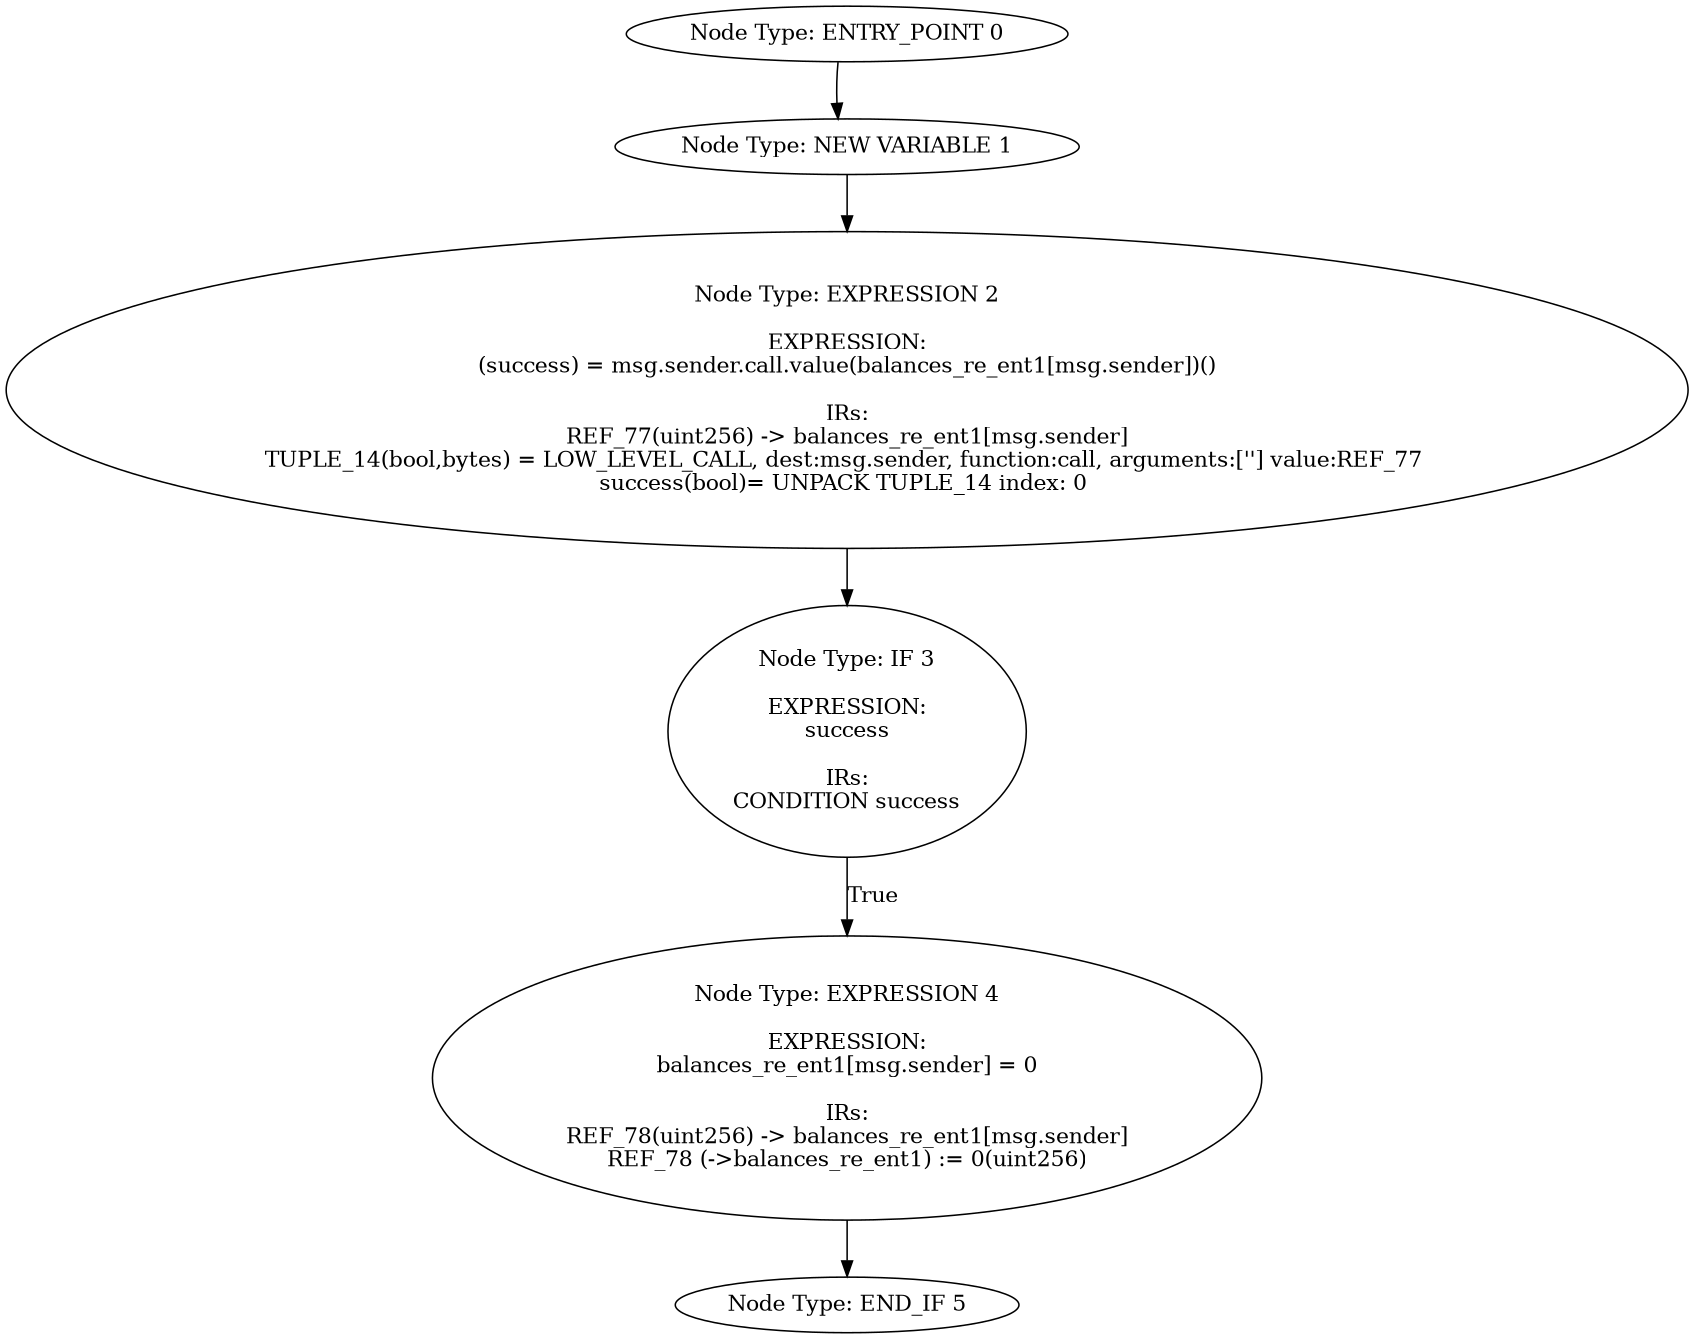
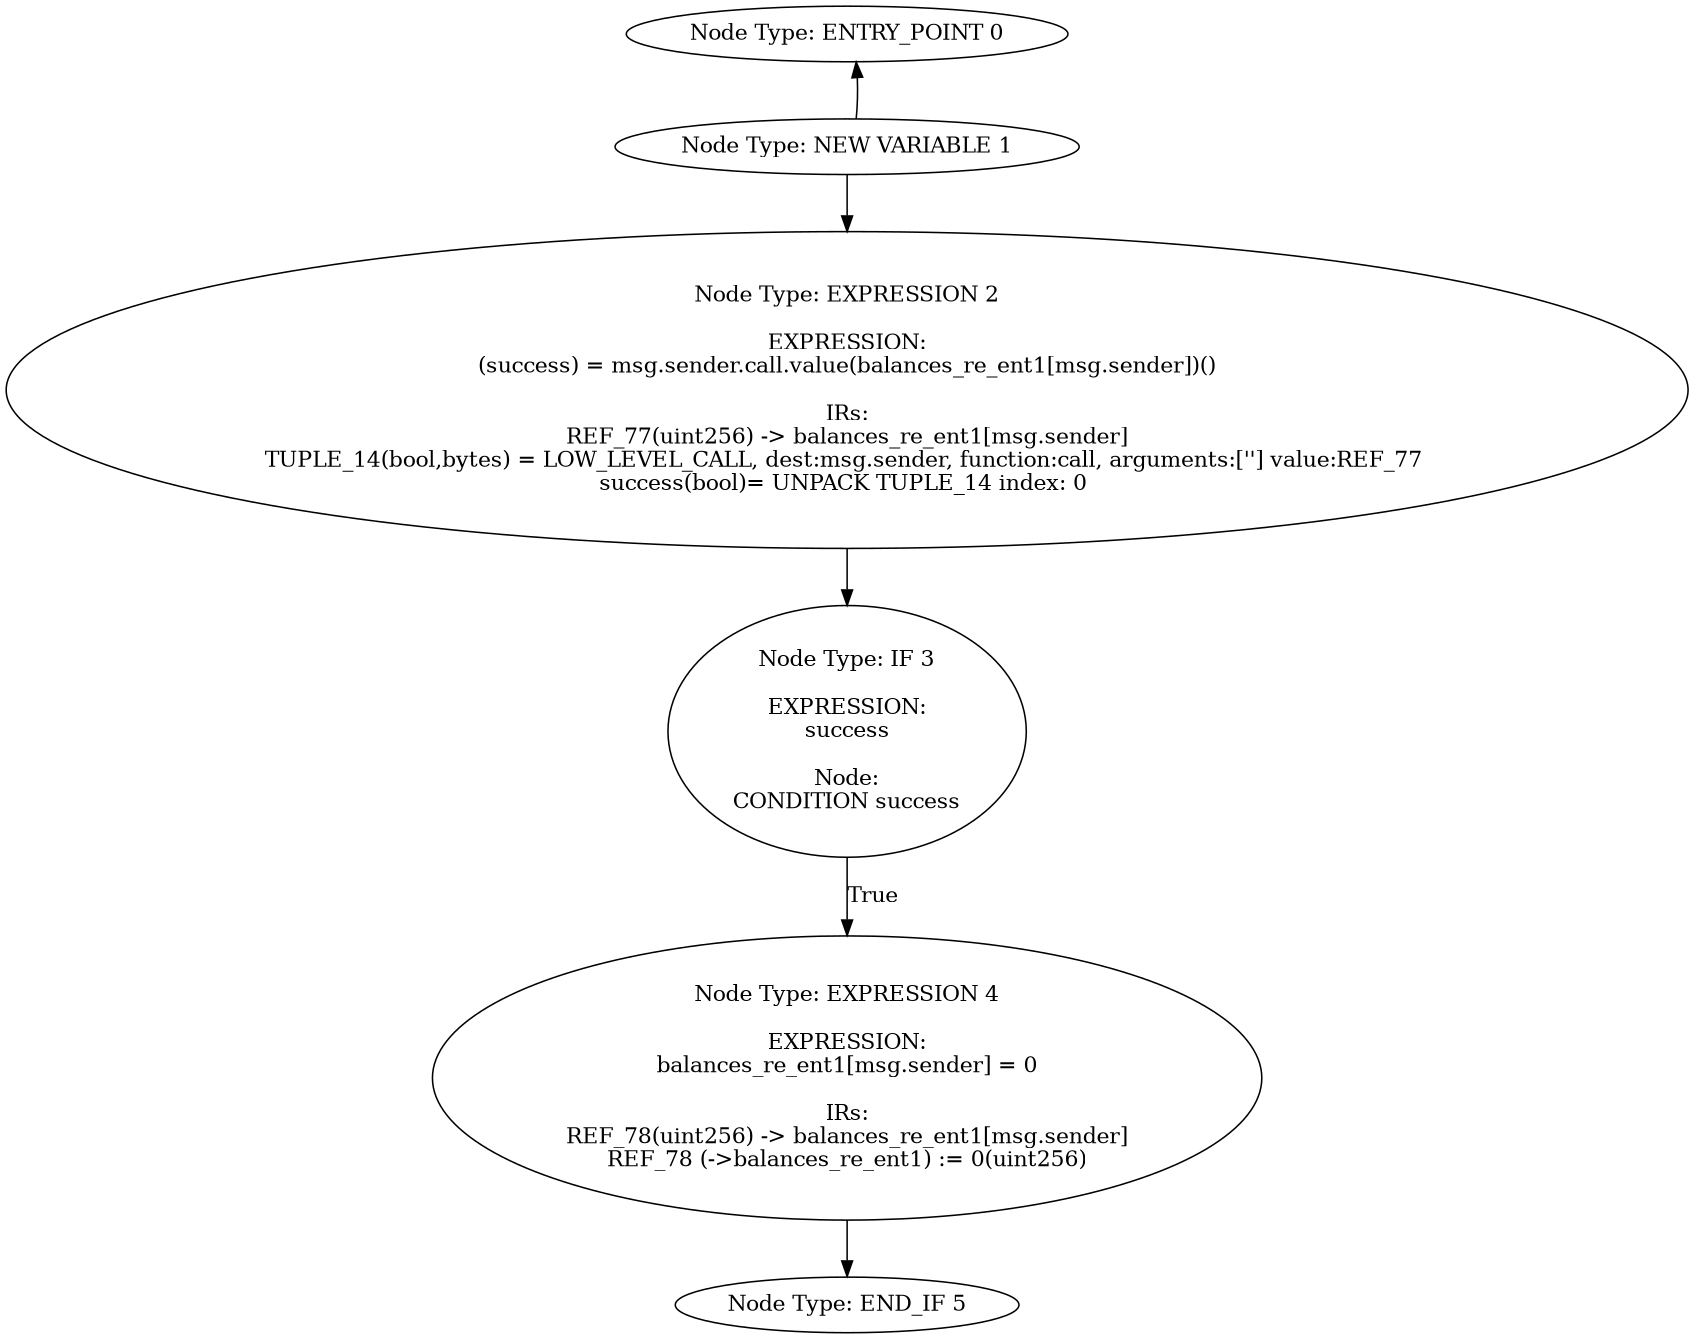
edge "Node Type: ENTRY_POINT 0" -> "Node Type: NEW VARIABLE 1": reversed
node "Node Type: IF 3 EXPRESSION: success IRs: CONDITION success": label "Node Type: IF 3 EXPRESSION: success IRs: CONDITION success" -> "Node Type: IF 3 EXPRESSION: success Node: CONDITION success"
